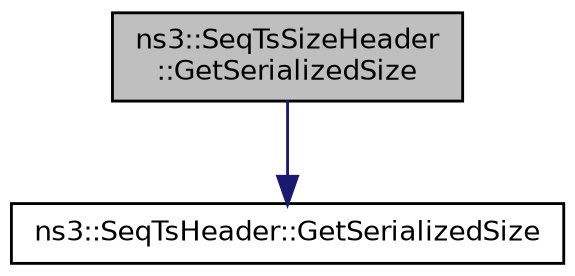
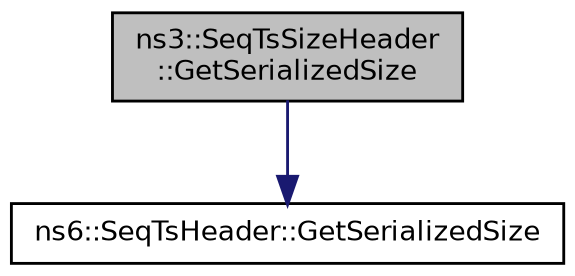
node "ns3::SeqTsHeader::GetSerializedSize": label "ns3::SeqTsHeader::GetSerializedSize" -> "ns6::SeqTsHeader::GetSerializedSize"
